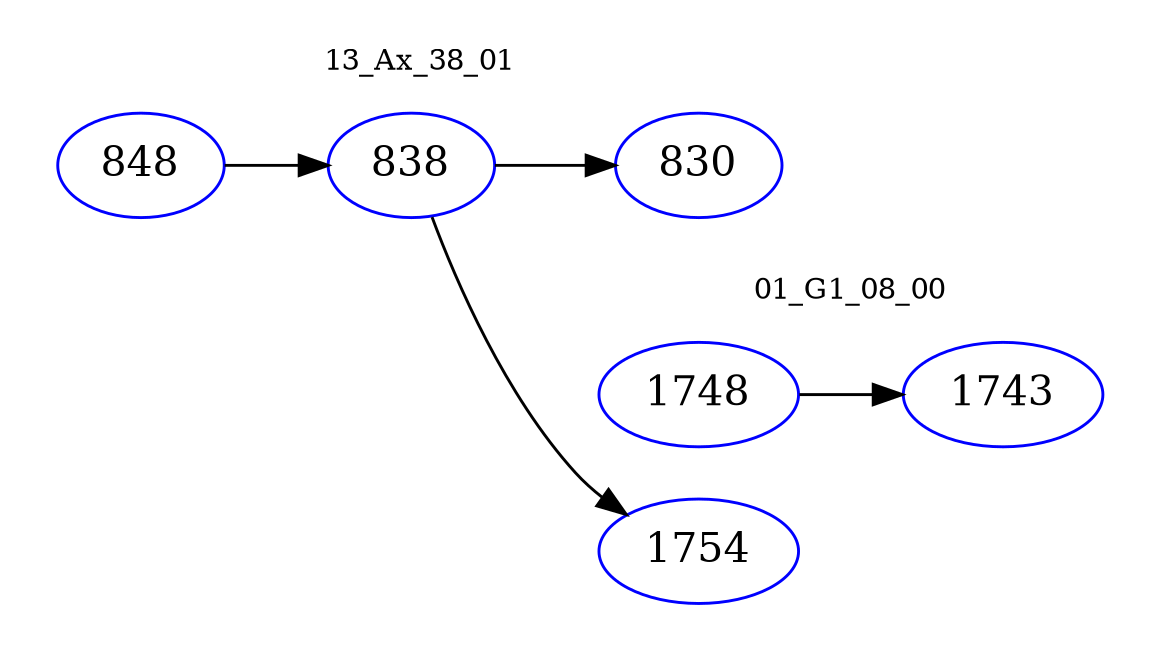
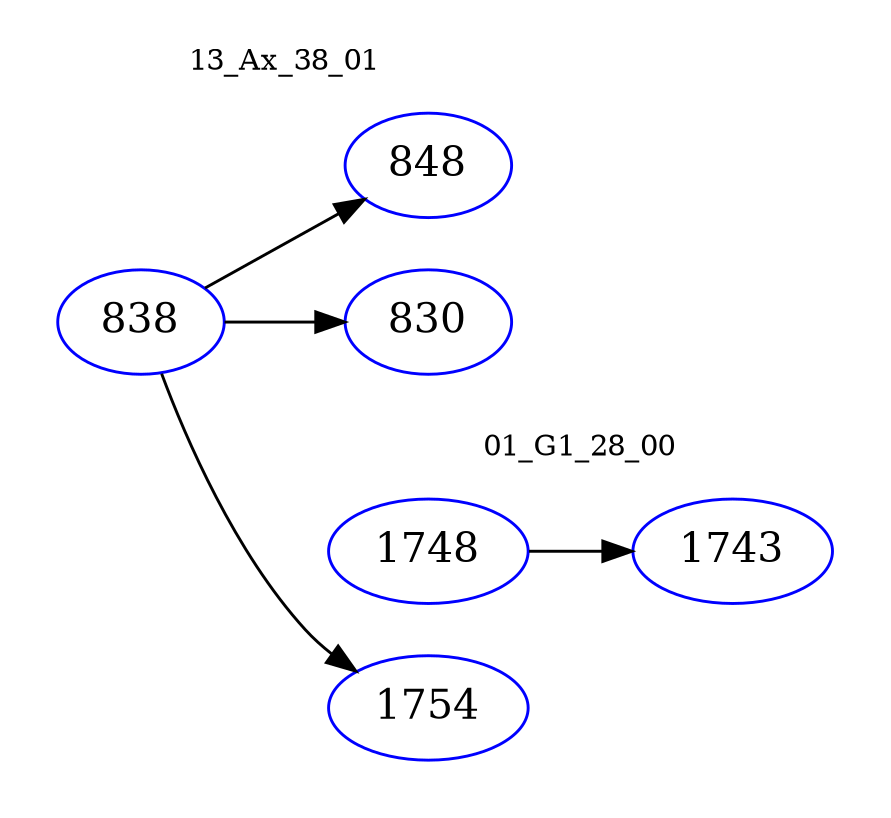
edge "848" -> "838": reversed
cluster "01_G1_08_00": label "01_G1_08_00" -> "01_G1_28_00"
